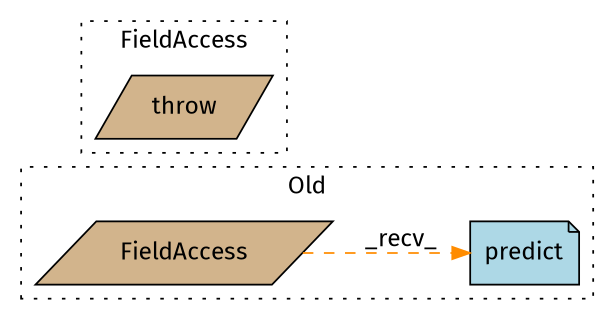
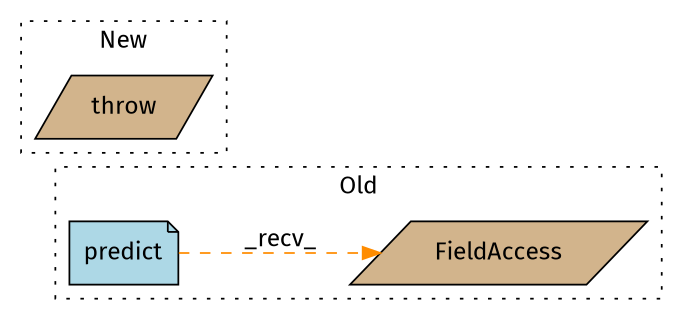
cluster "FieldAccess": label "FieldAccess" -> "New"
edge "FieldAccess" -> "predict": reversed
